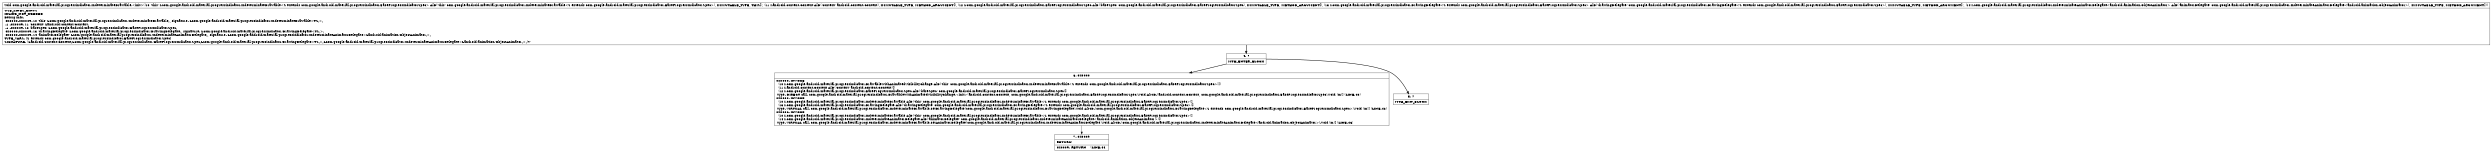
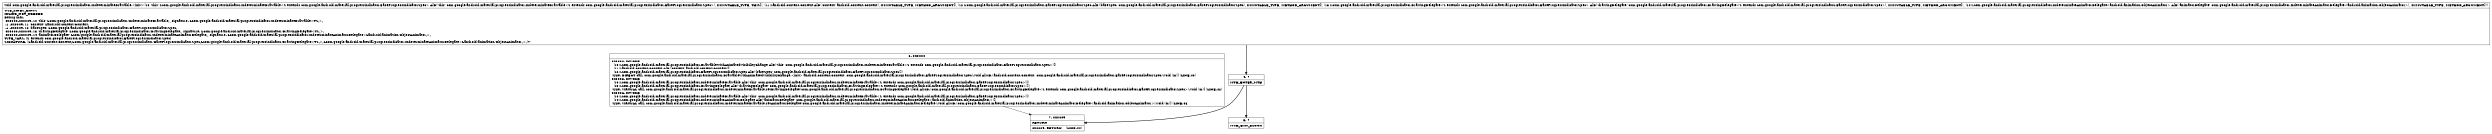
node "4: ?": text "MTH_ENTER_BLOCK" -> "MTH_ENTER_MTH"
edge "4: ?" -> "6: 0x0000": now "4: ?" -> "7: 0x0009"
